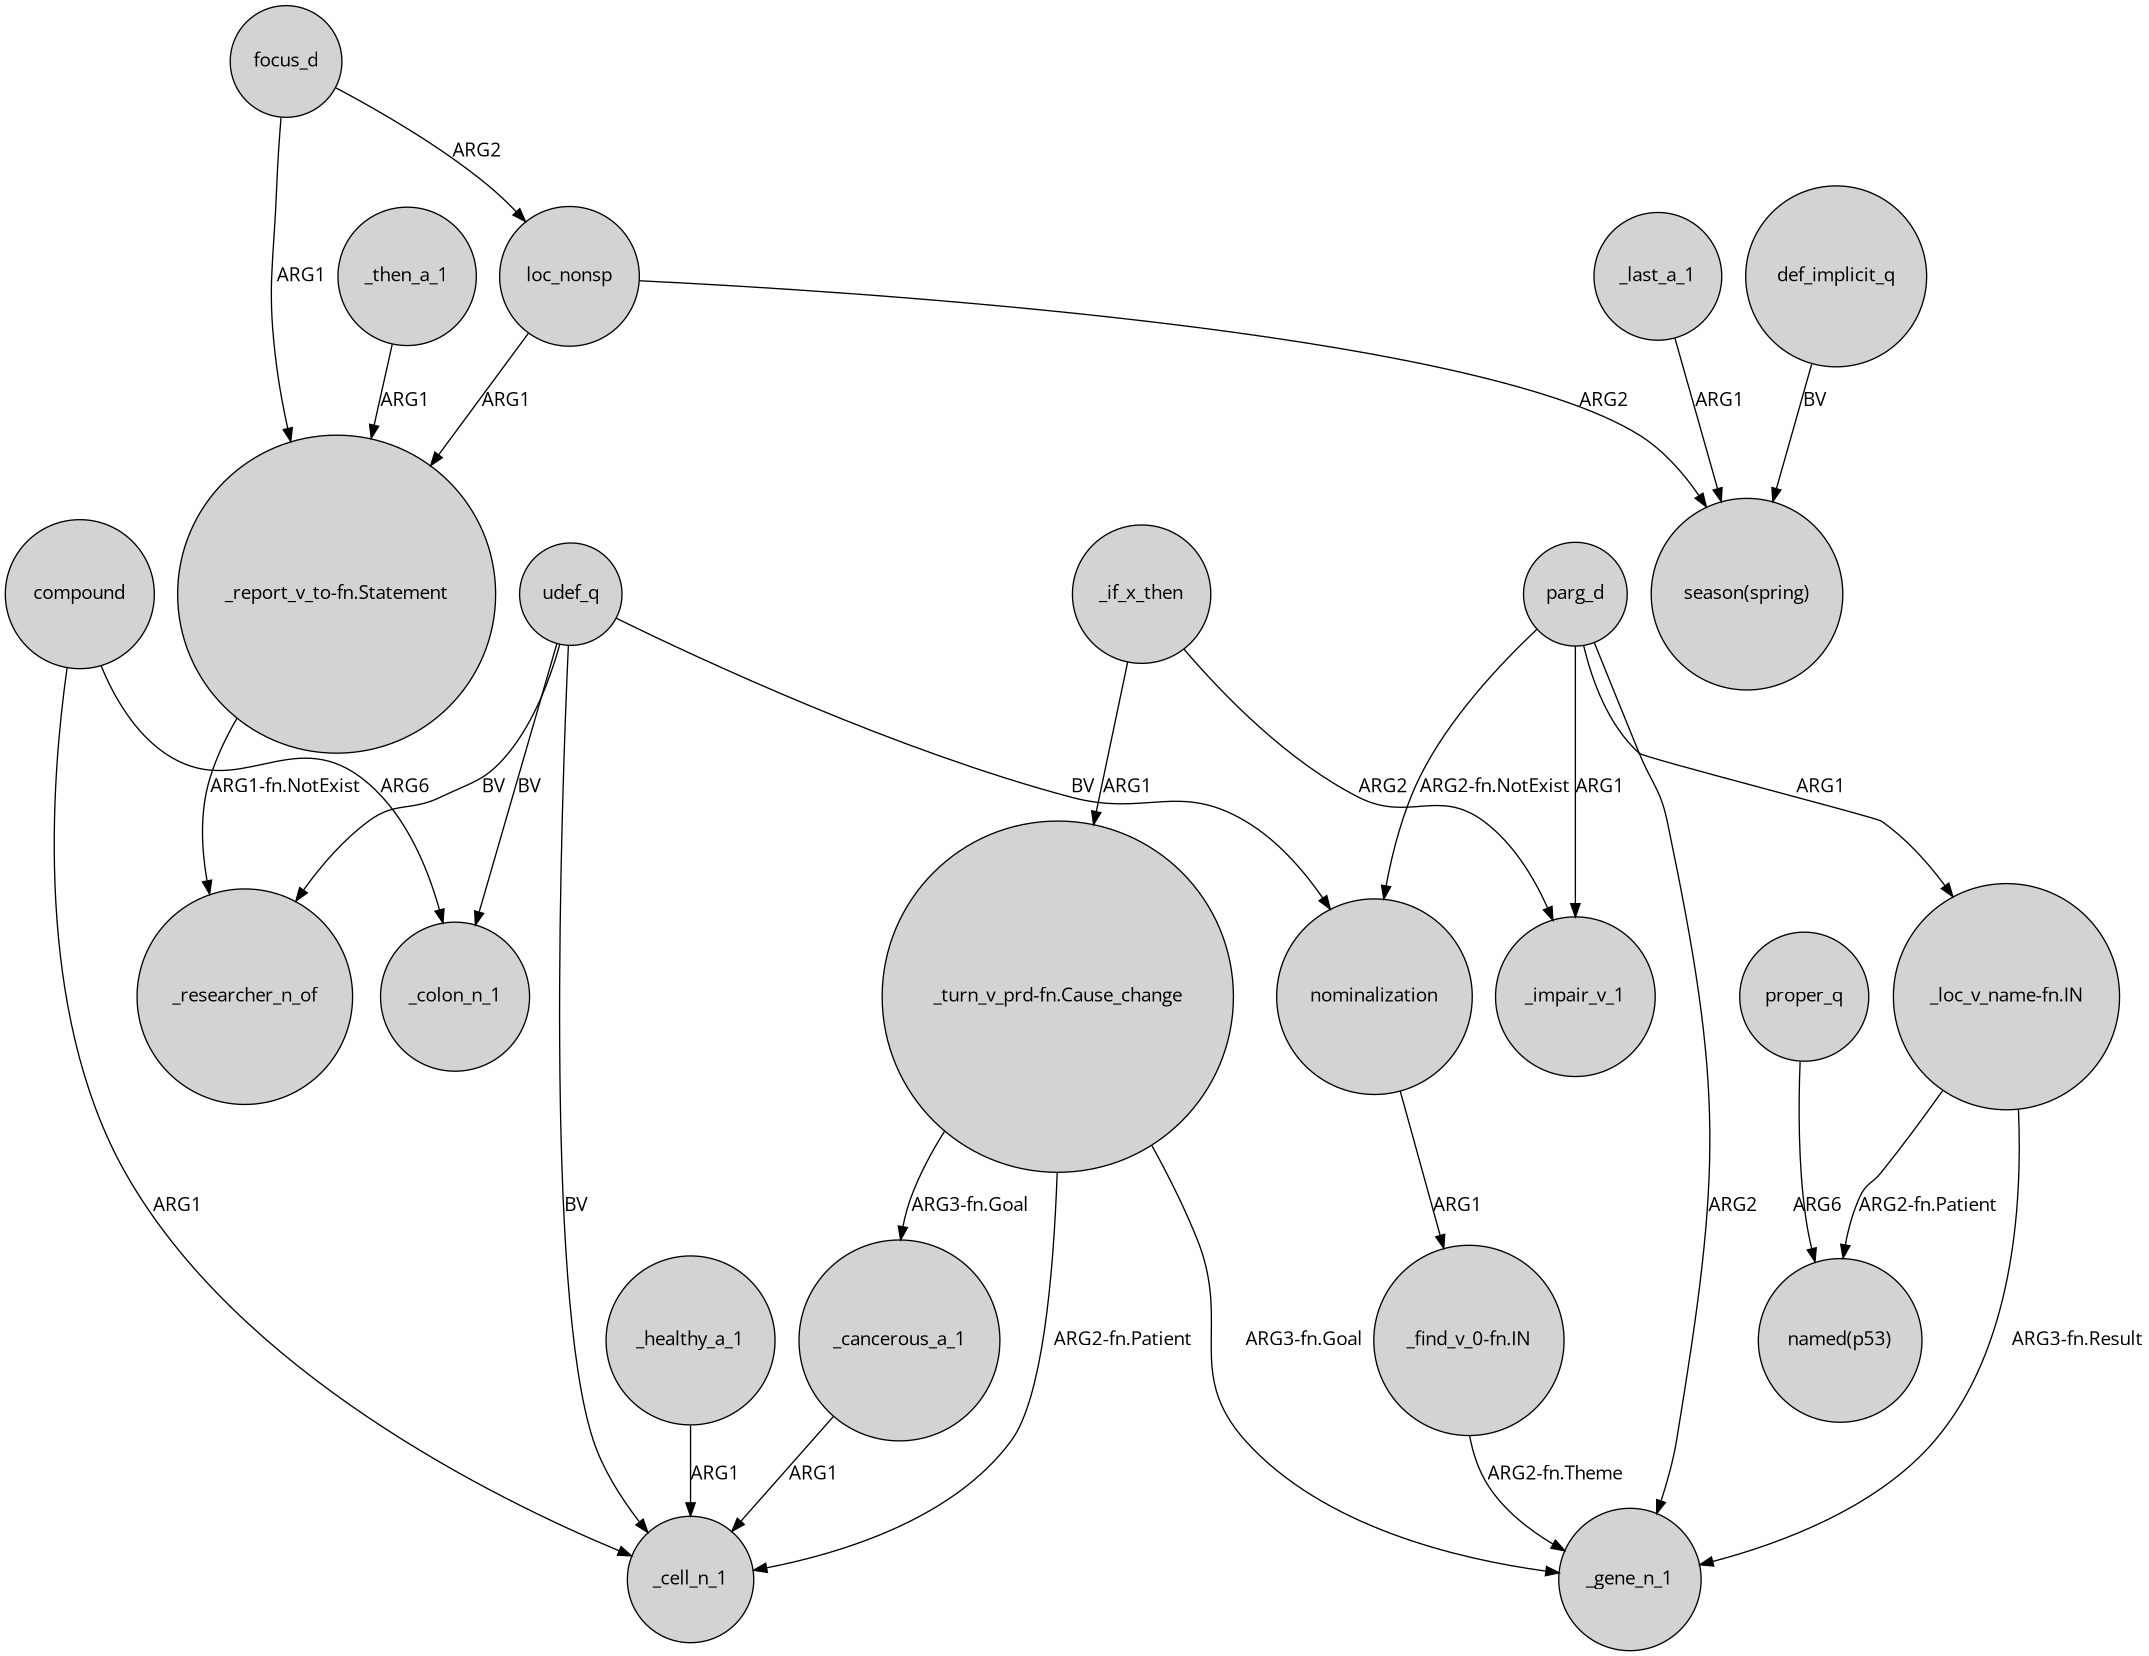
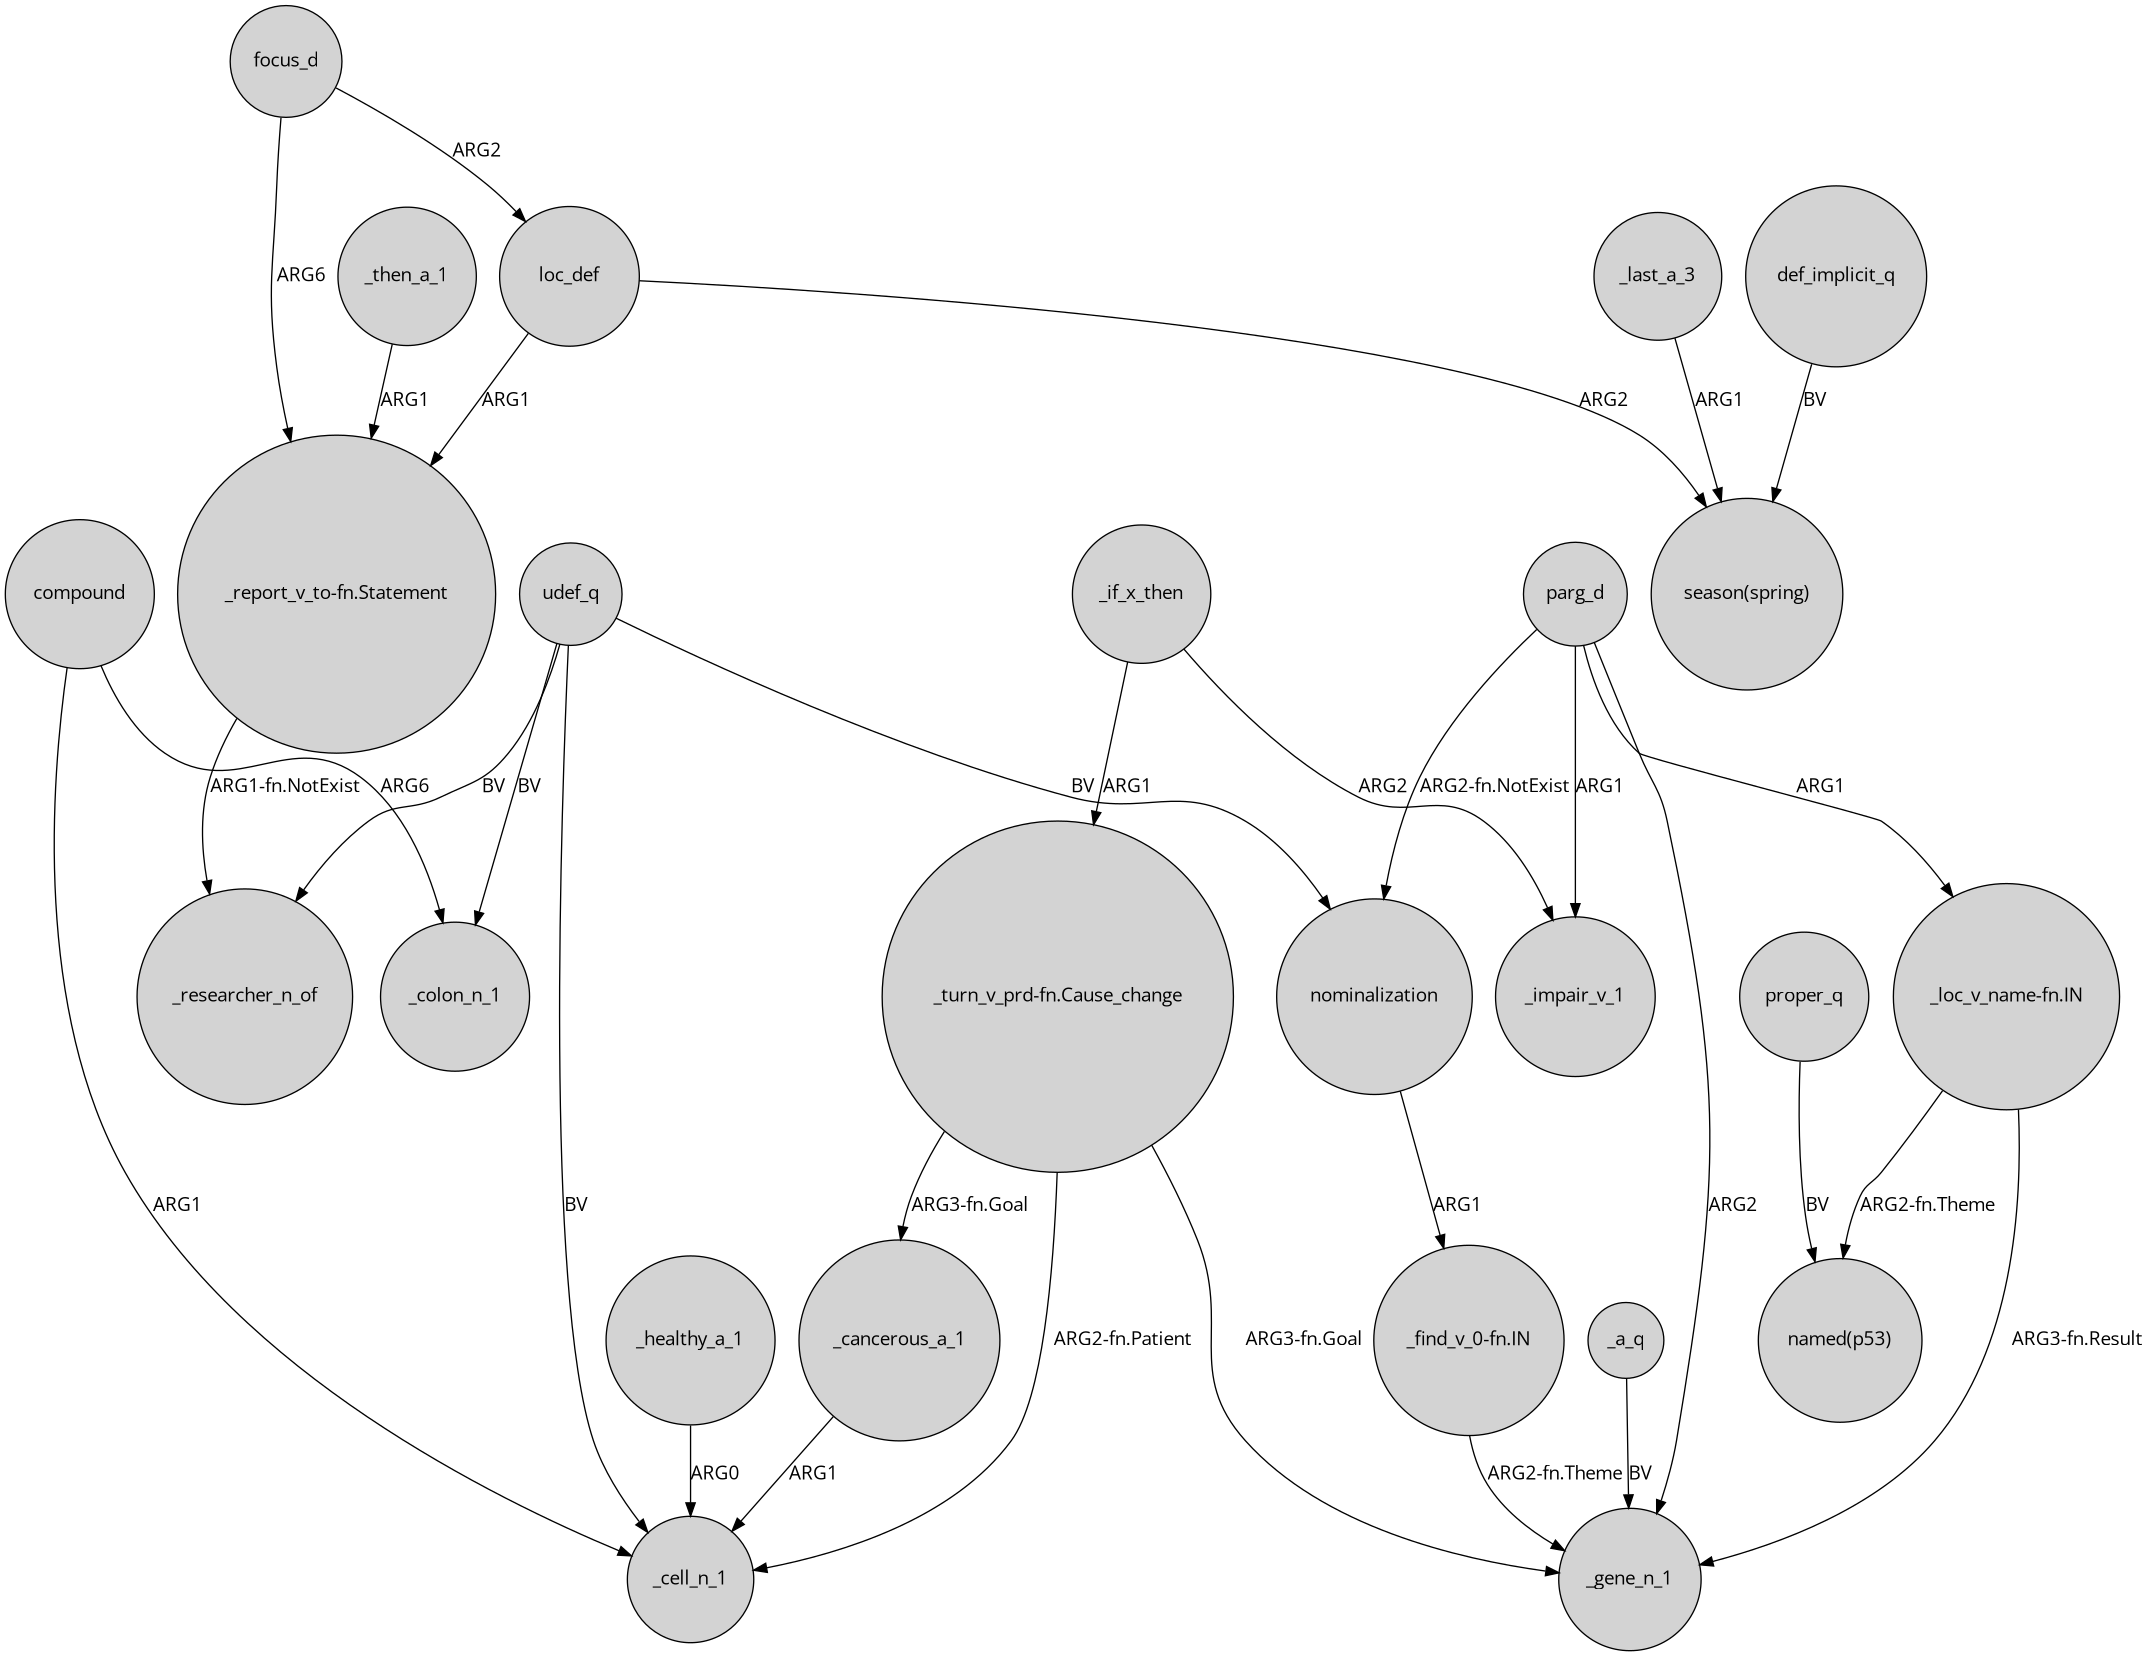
edge "focus_d" -> "_report_v_to-fn.Statement": label "ARG1" -> "ARG6"
node "loc_nonsp": label "loc_nonsp" -> "loc_def"
node "_last_a_1": label "_last_a_1" -> "_last_a_3"
edge "proper_q" -> "named(p53)": label "ARG6" -> "BV"
edge "_loc_v_name-fn.IN" -> "named(p53)": label "ARG2-fn.Patient" -> "ARG2-fn.Theme"
node "_a_q": added
edge "_healthy_a_1" -> "_cell_n_1": label "ARG1" -> "ARG0"
